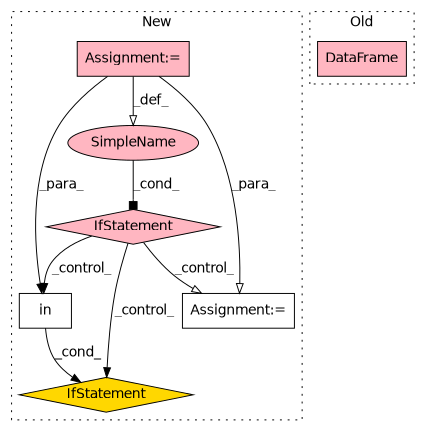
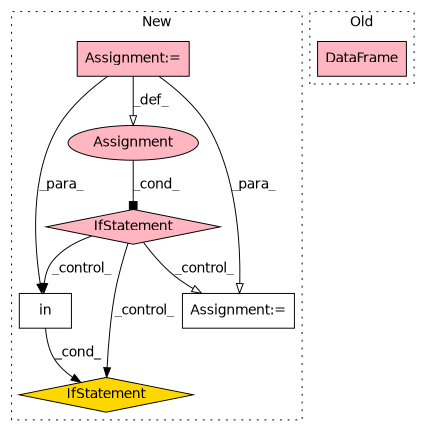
node "SimpleName": label "SimpleName" -> "Assignment"
